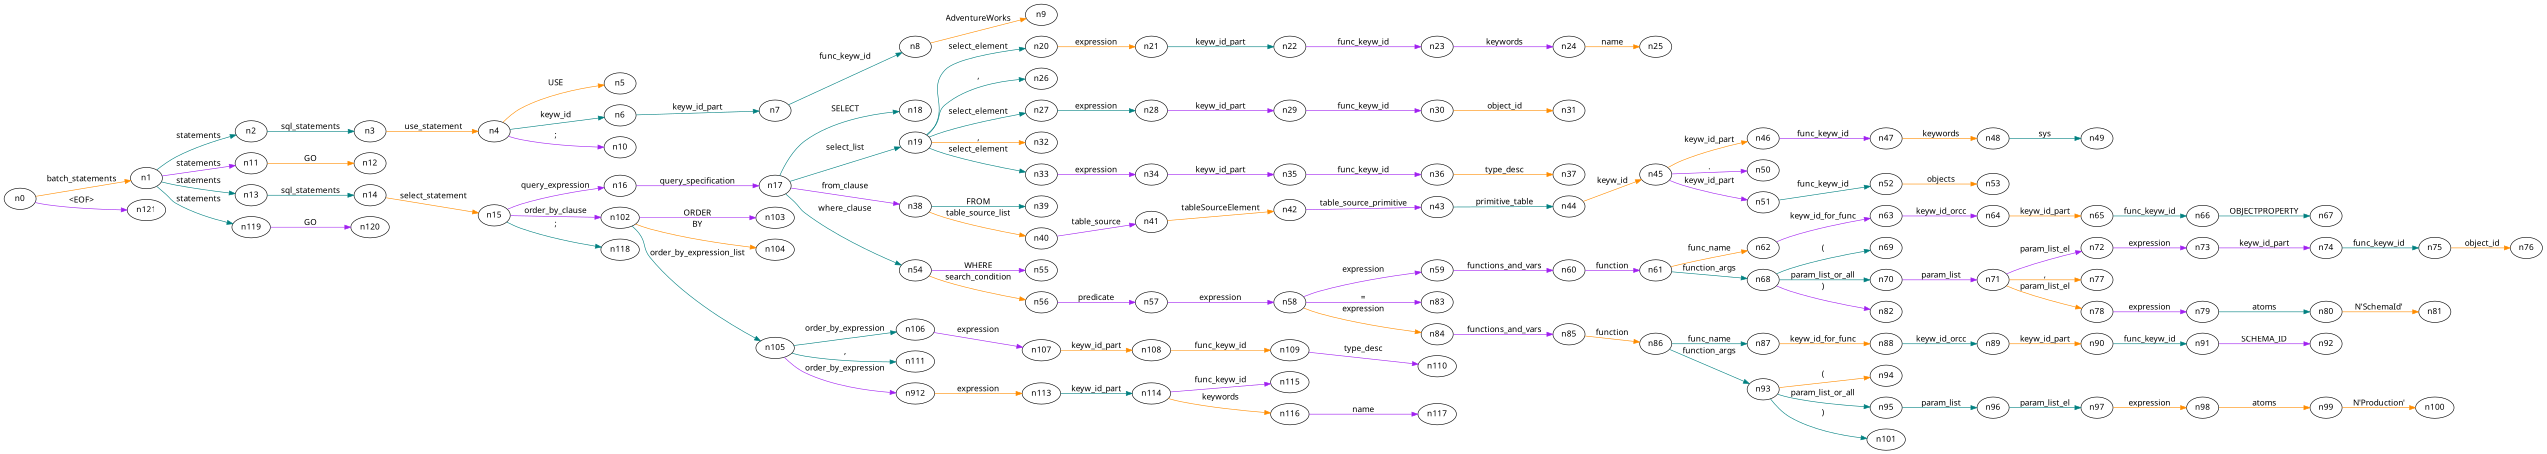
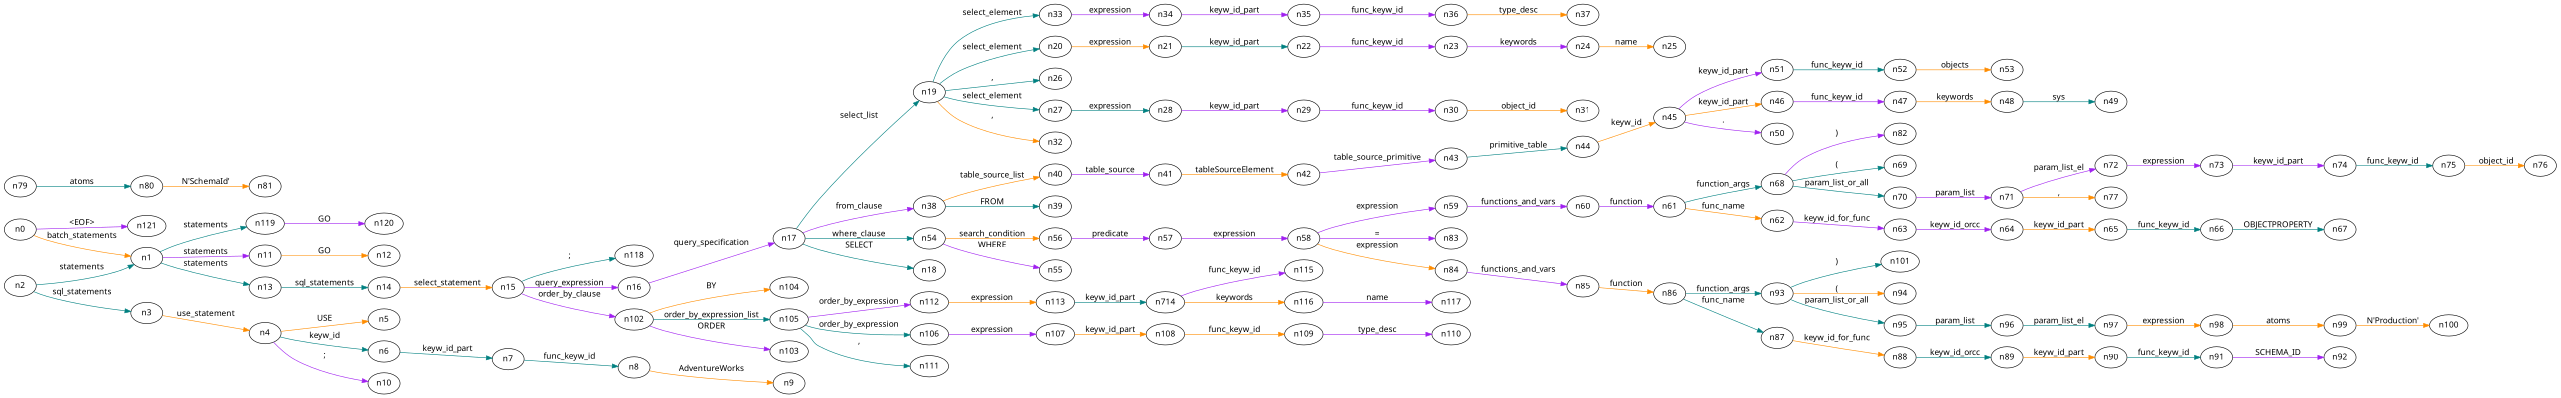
edge "n1" -> "n2": reversed
node "n78": removed
node "n912": label "n912" -> "n112"
node "n114": label "n114" -> "n714"
